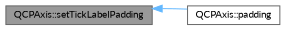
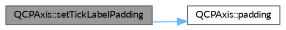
edge "QCPAxis::padding" -> "QCPAxis::setTickLabelPadding": reversed
